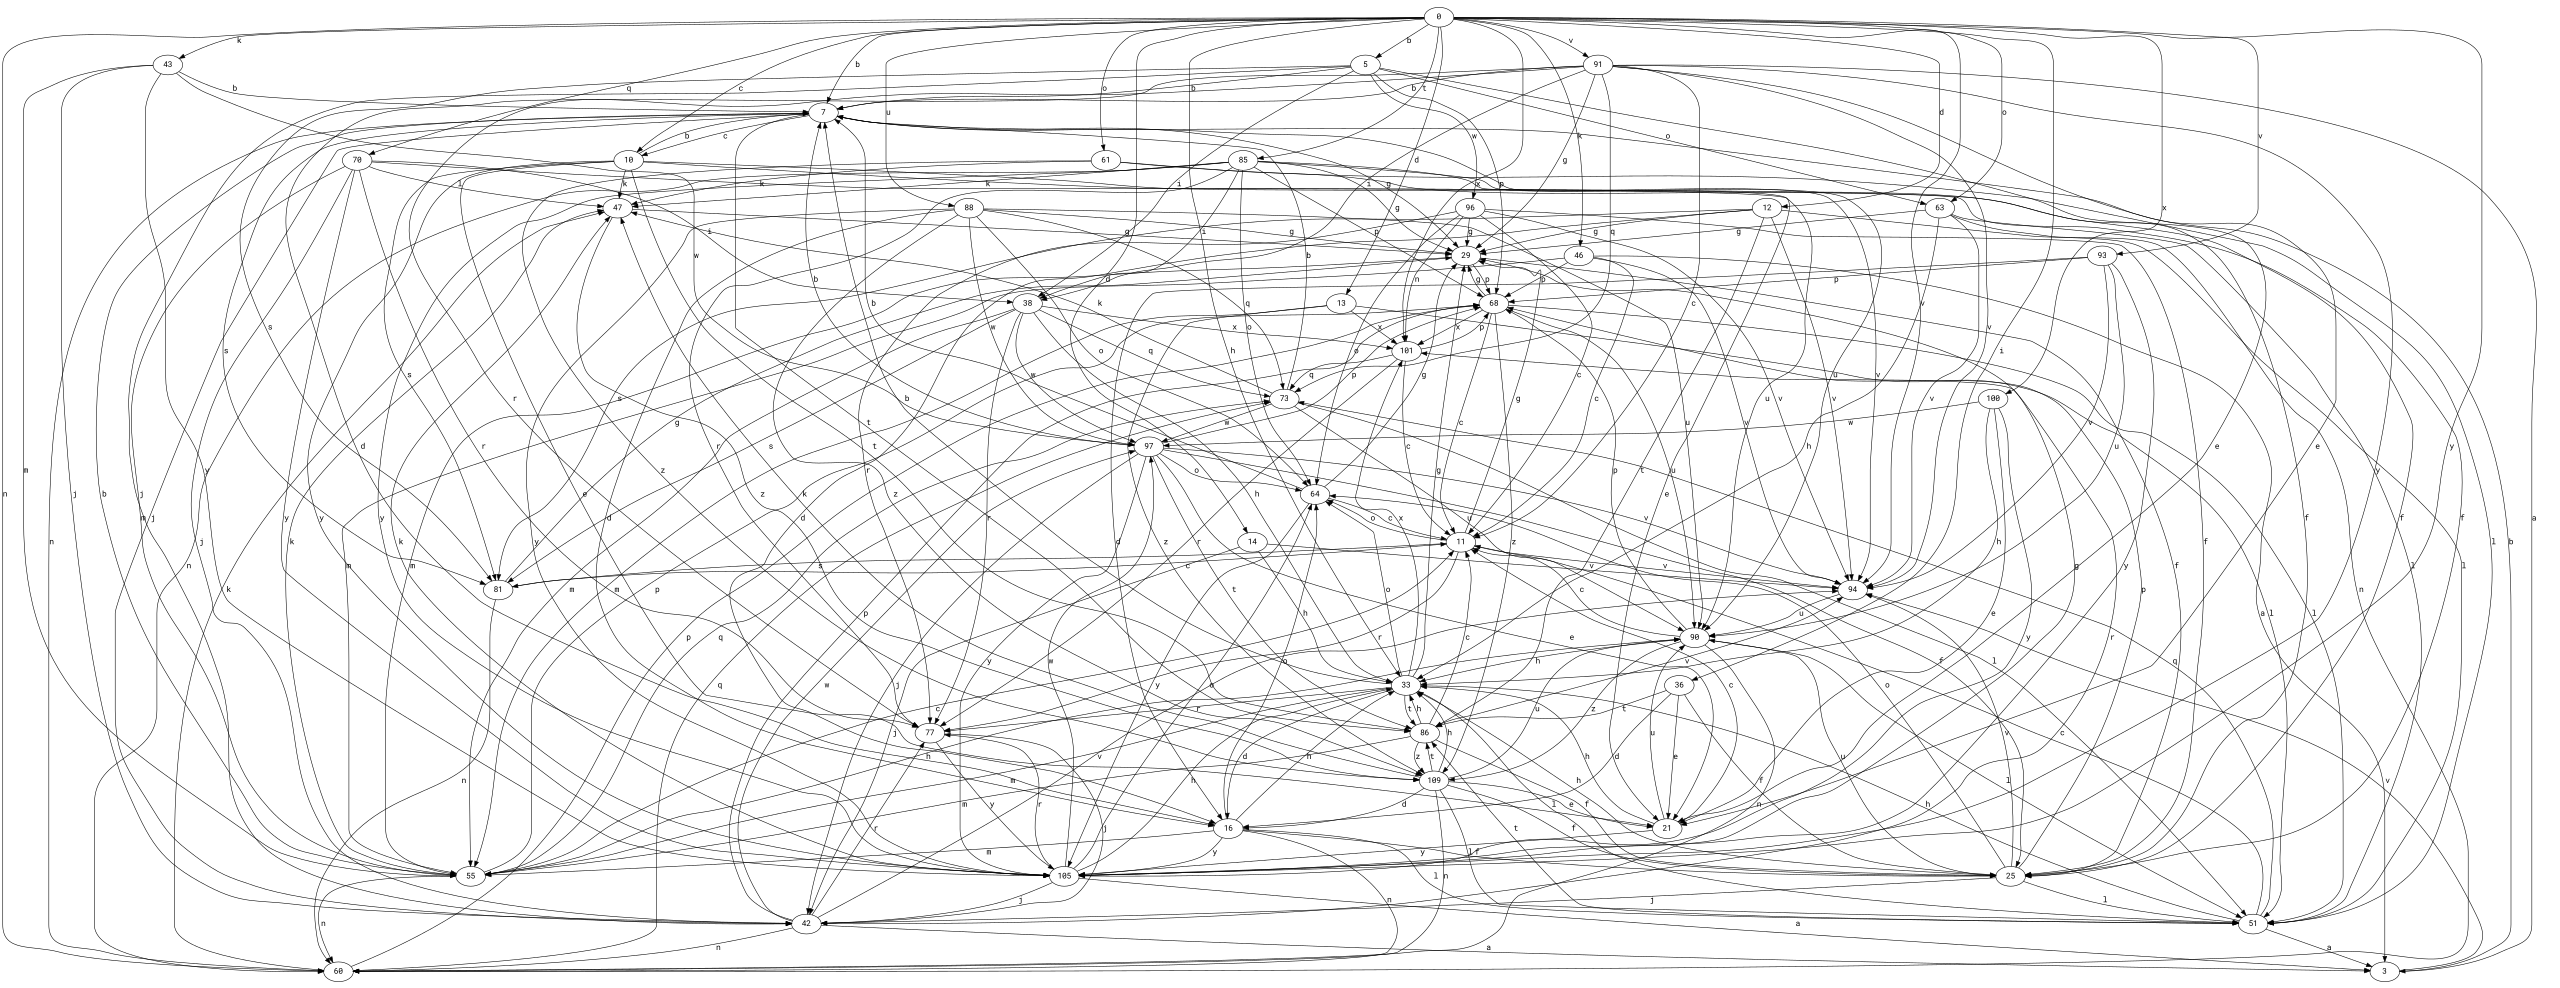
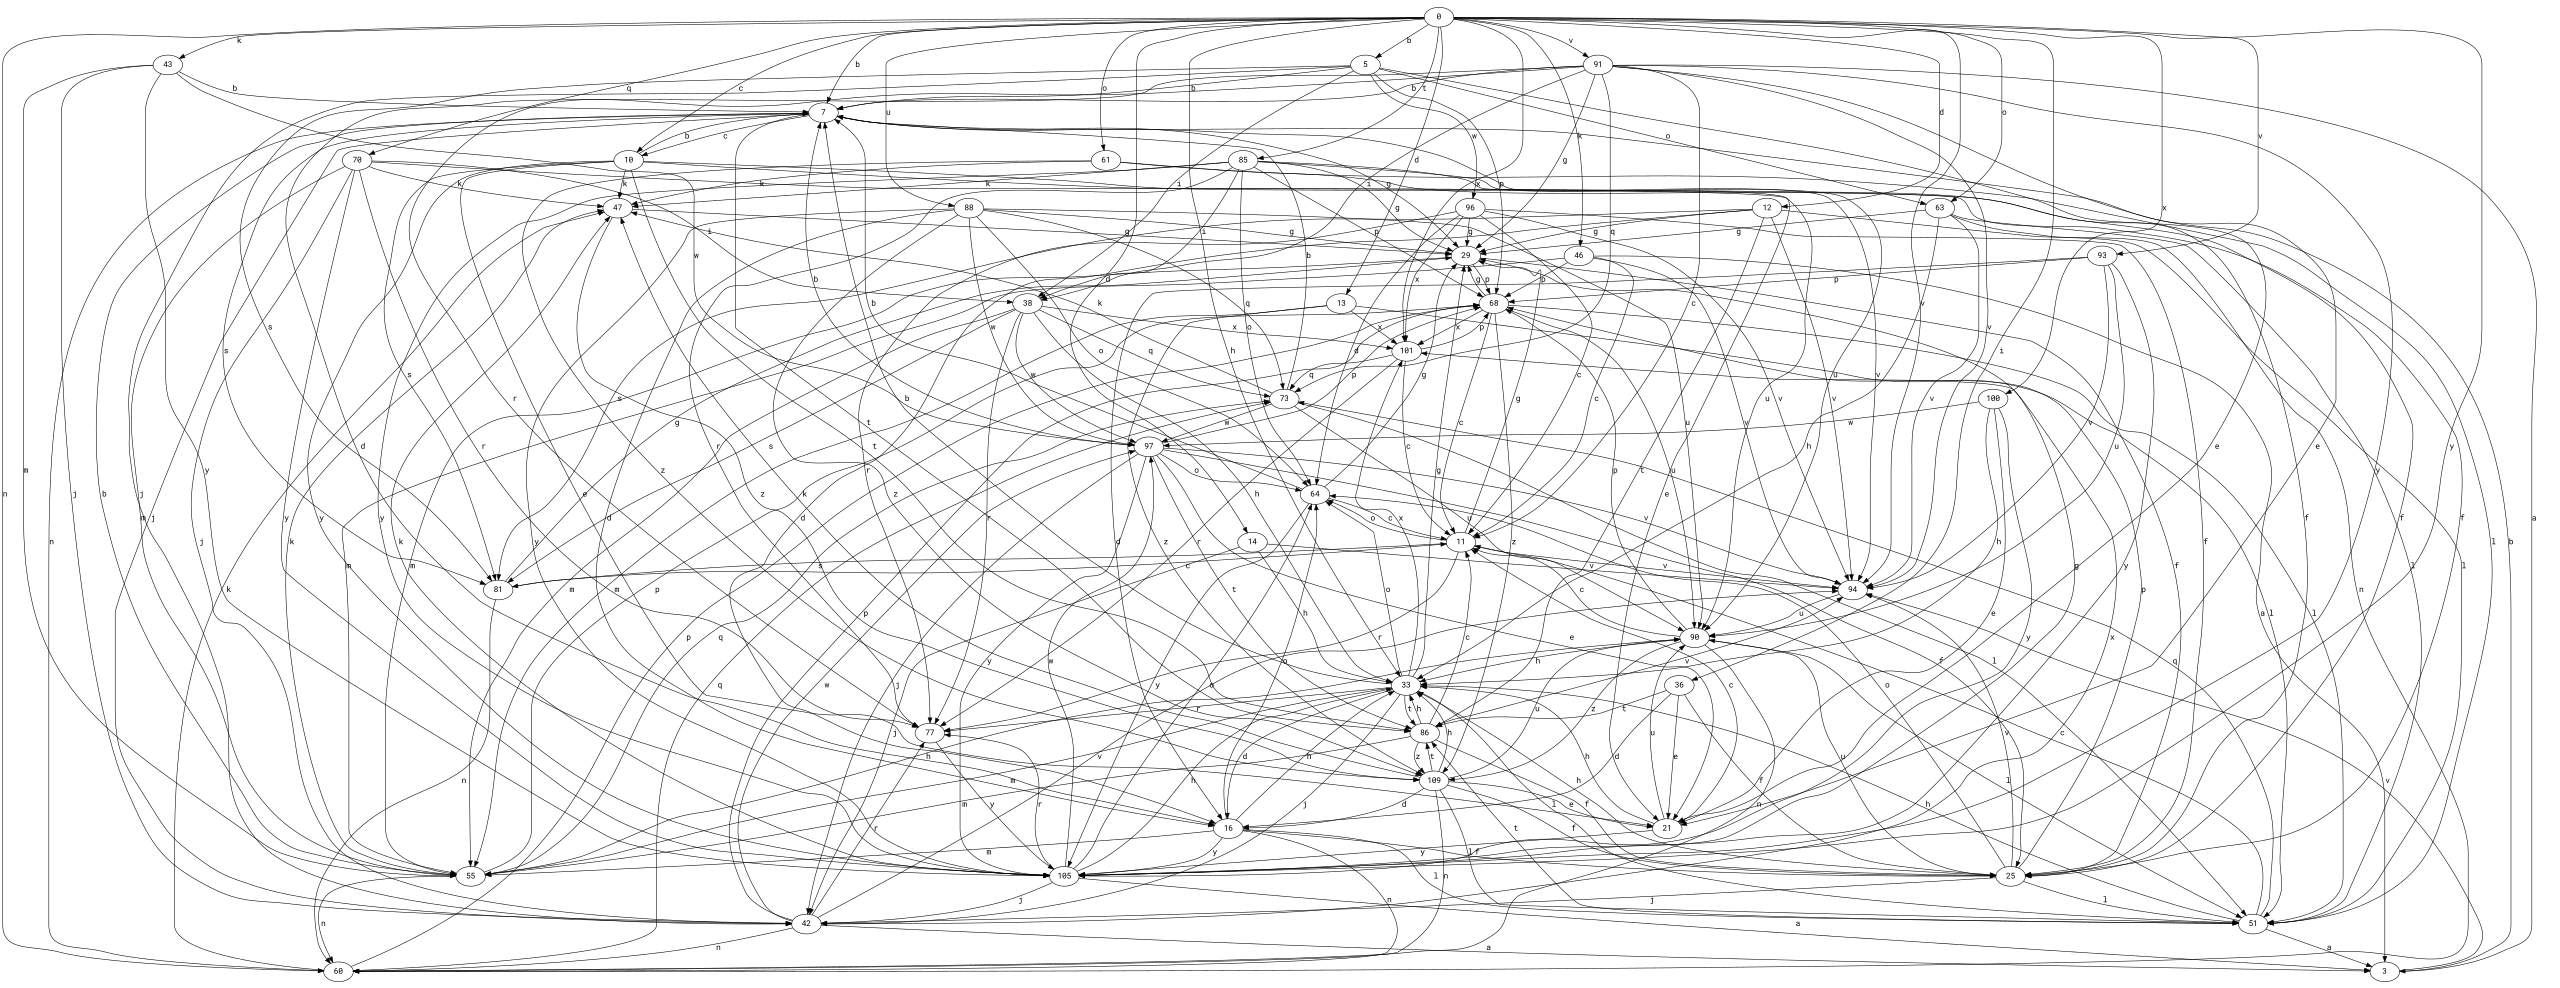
edge "70" -> "47": label "l" -> "k"
edge "85" -> "60": removed, label "n"
edge "96" -> "101": label "n" -> "x"
edge "96" -> "64": label "o" -> "d"
edge "42" -> "101": label "r" -> "x"
edge "55" -> "11": removed, label "c"
edge "77" -> "42": now "33" -> "42"
